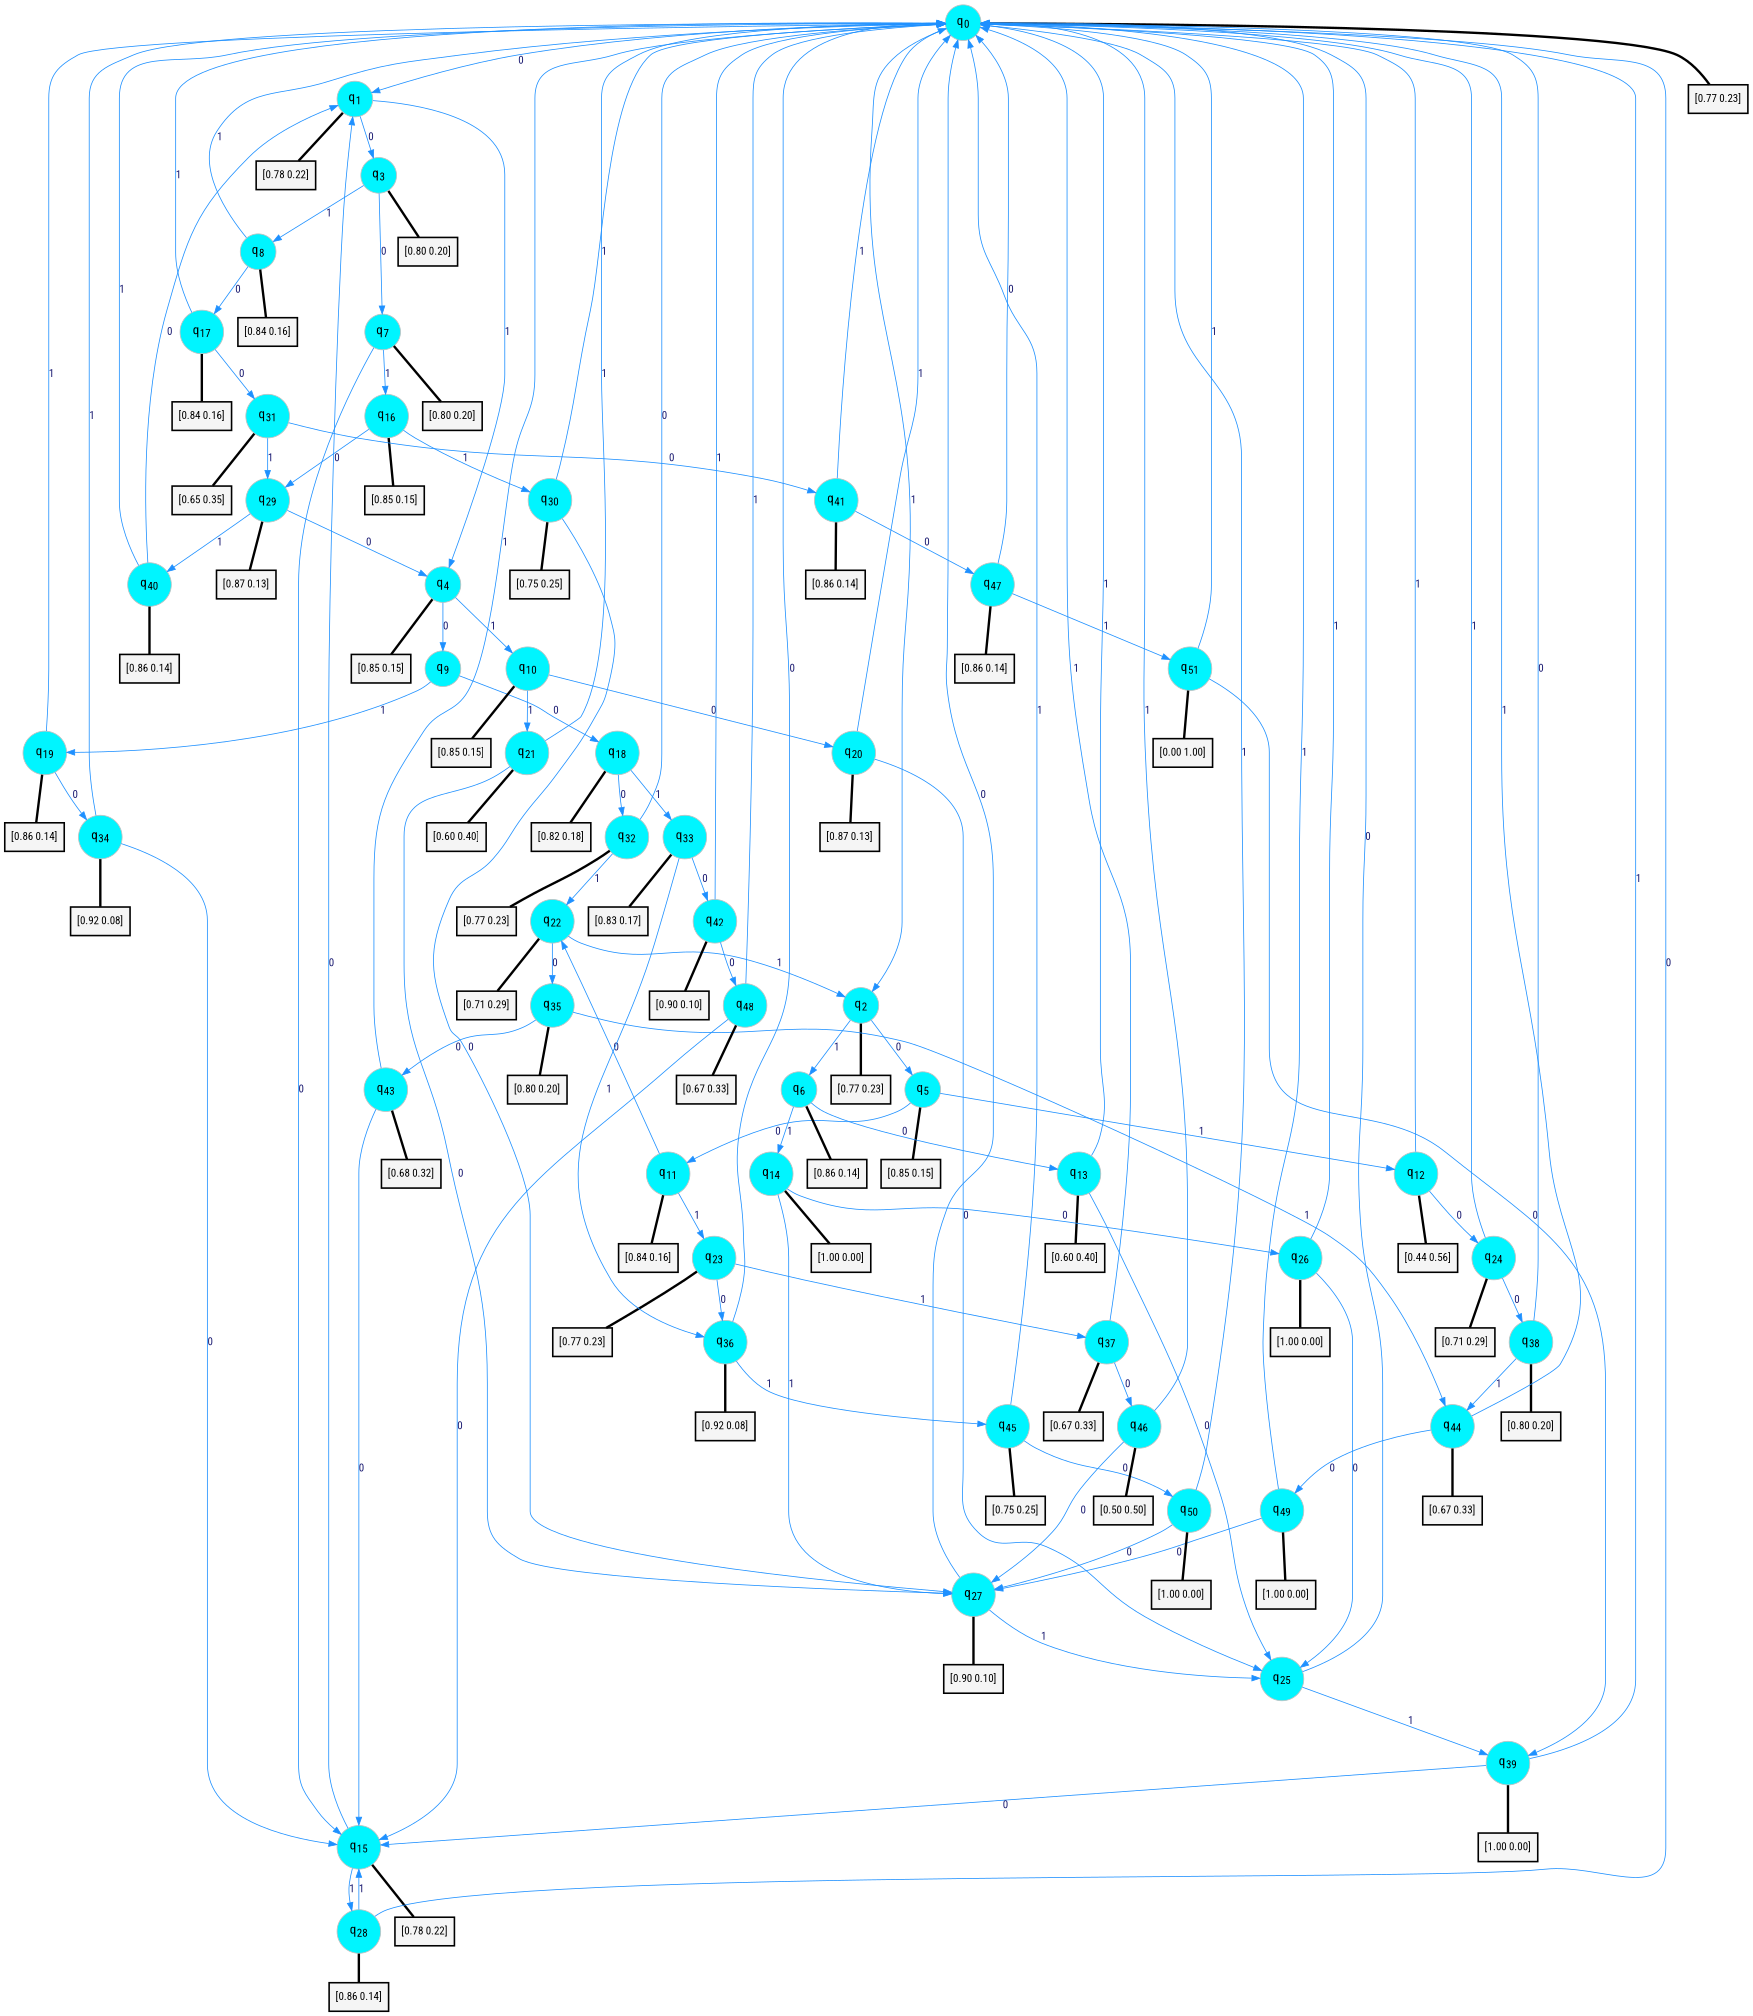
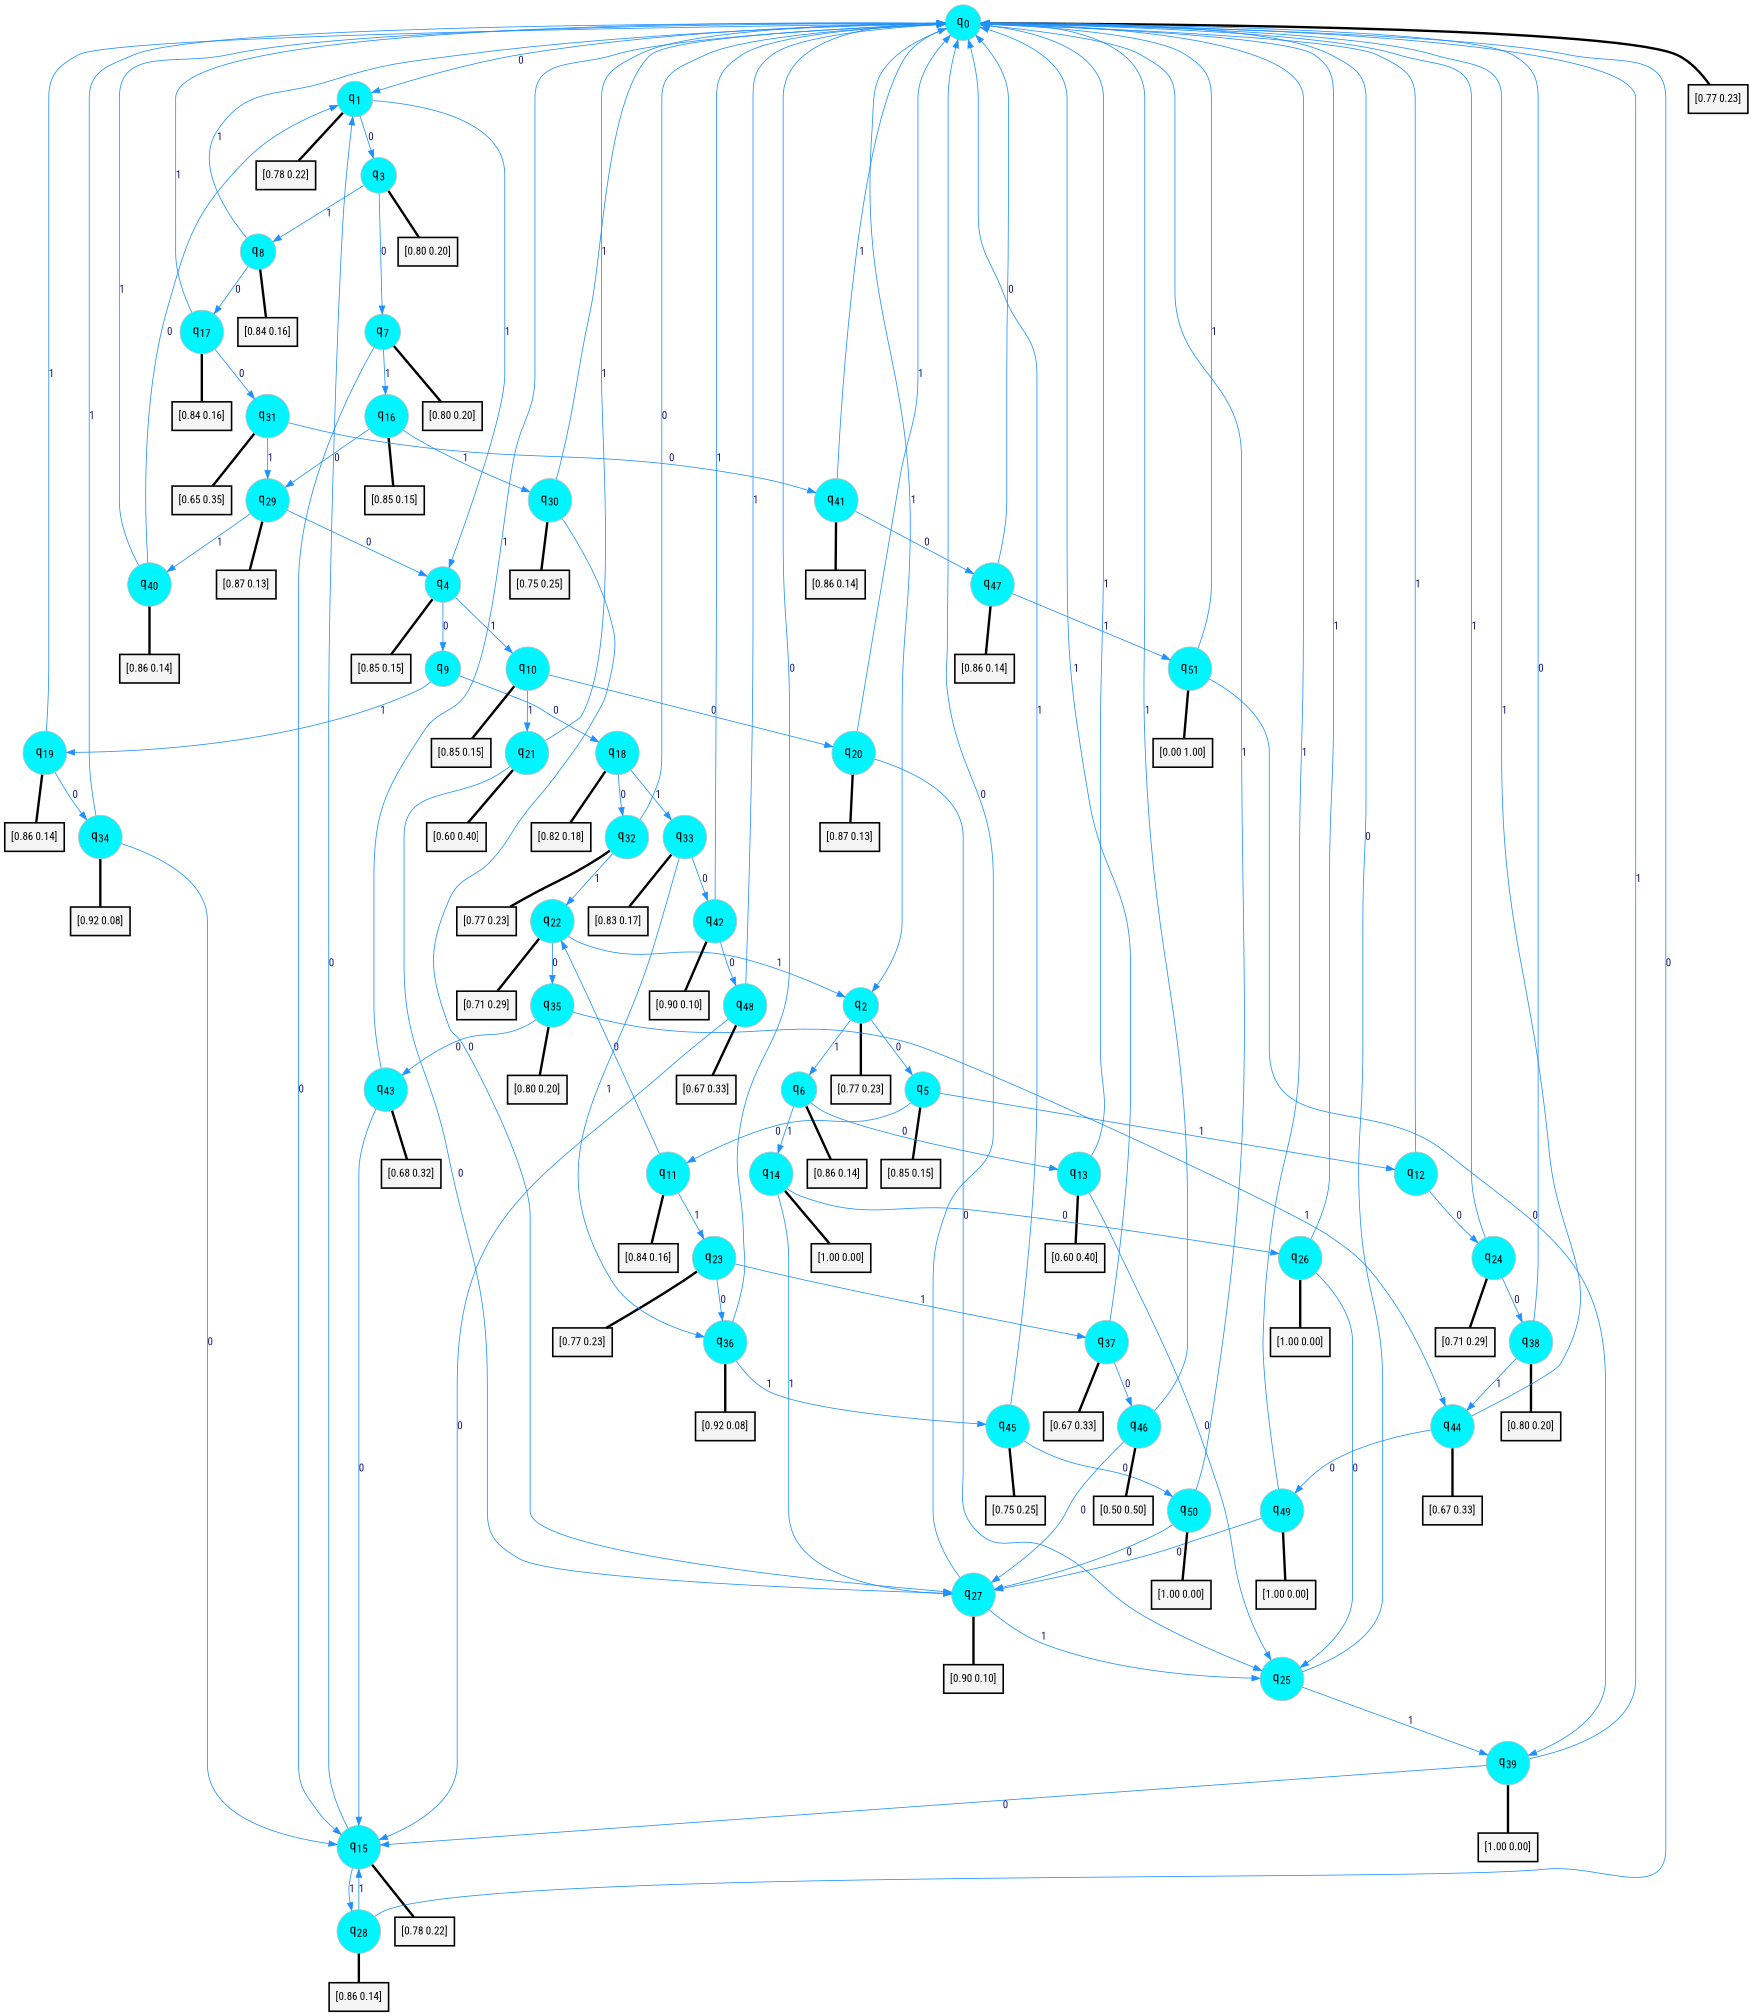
node "[0.44 0.56]": removed
